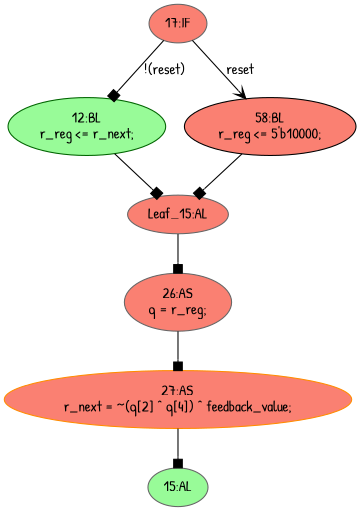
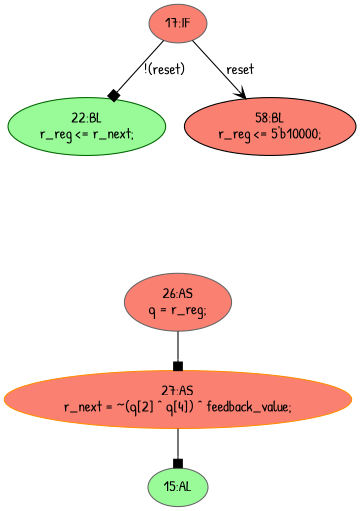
node "12:BL r_reg <= r_next;": label "12:BL r_reg <= r_next;" -> "22:BL r_reg <= r_next;"
node "Leaf_15:AL": removed
